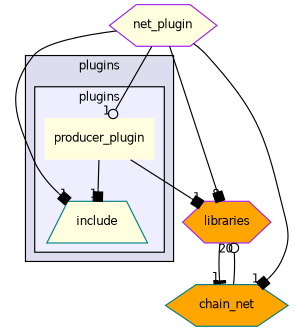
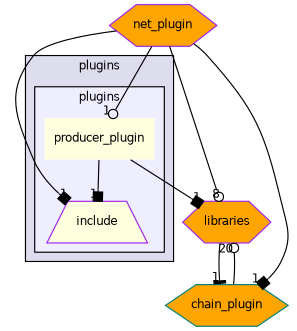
node "net_plugin": fillcolor lightyellow -> orange
edge "net_plugin" -> "libraries": arrowhead box -> odot
node "include": color teal -> purple
node "chain_net": label "chain_net" -> "chain_plugin"
